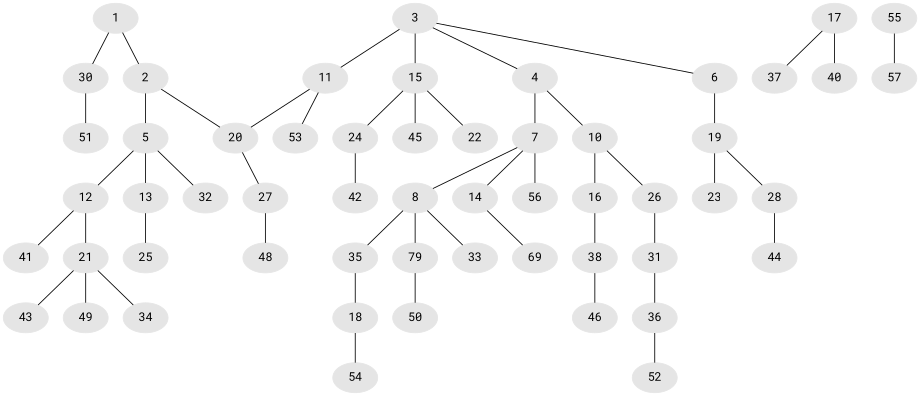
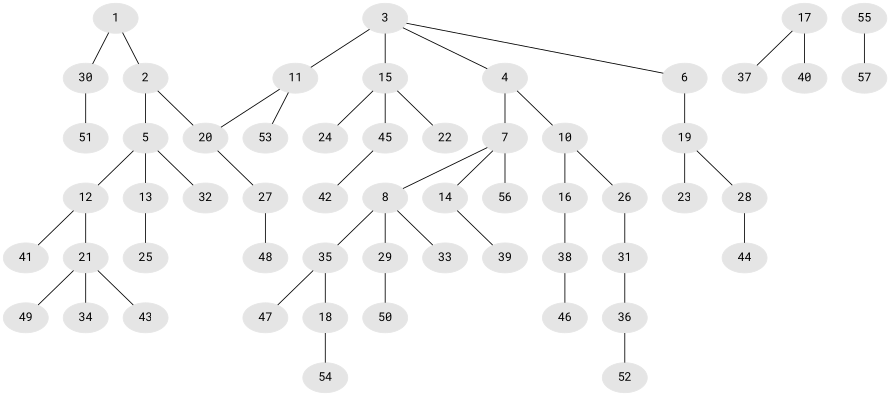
edge "24" -- "42": now "45" -- "42"
node "79": label "79" -> "29"
node "69": label "69" -> "39"
node "47": added
